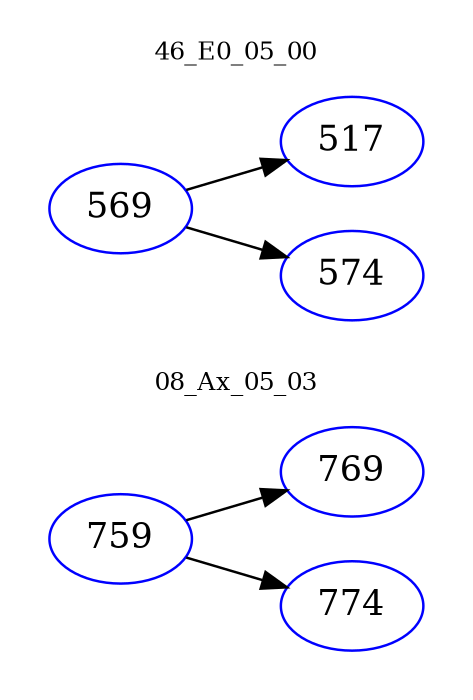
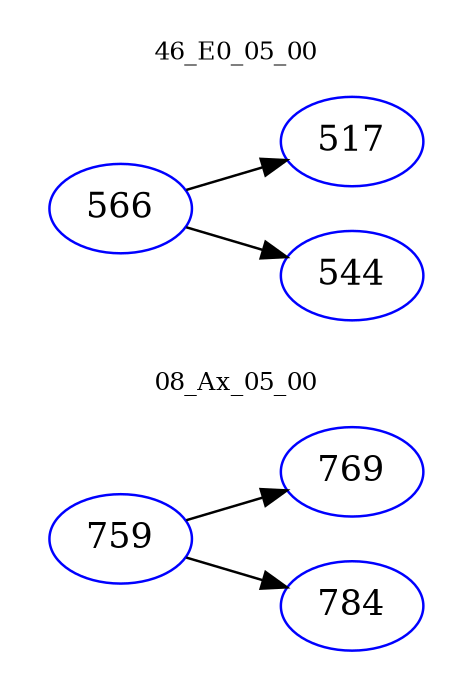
node "569": label "569" -> "566"
node "574": label "574" -> "544"
cluster "08_Ax_05_03": label "08_Ax_05_03" -> "08_Ax_05_00"
node "774": label "774" -> "784"
